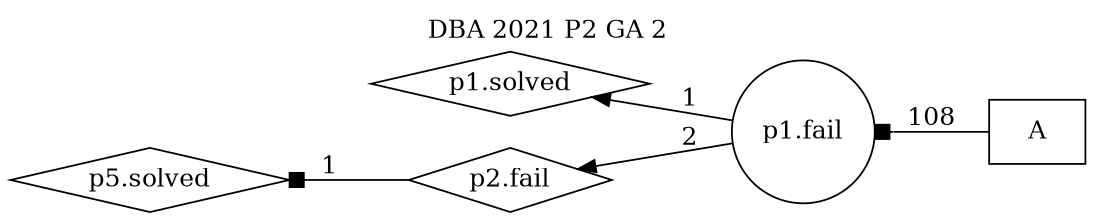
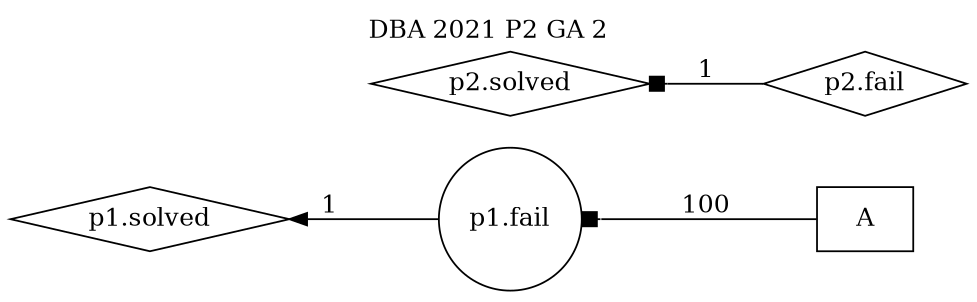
edge "A" -> "p1.fail": label "108" -> "100"
edge "p1.fail" -> "p2.fail": removed, label "2"
node "p5.solved": label "p5.solved" -> "p2.solved"
